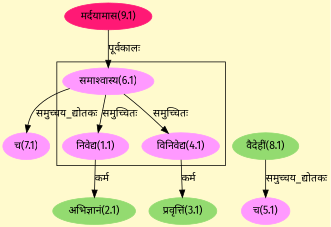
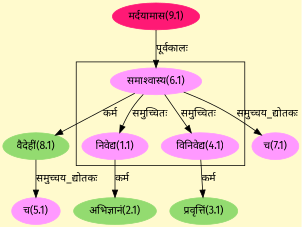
edge "समाश्वास्य(6.1)" -> "वैदेहीं(8.1)": added, label "कर्म"
